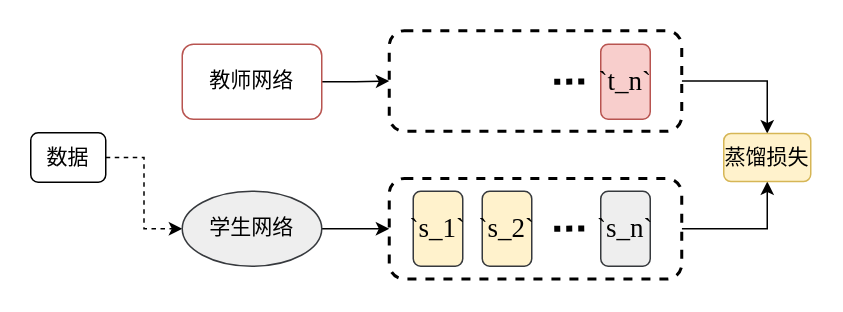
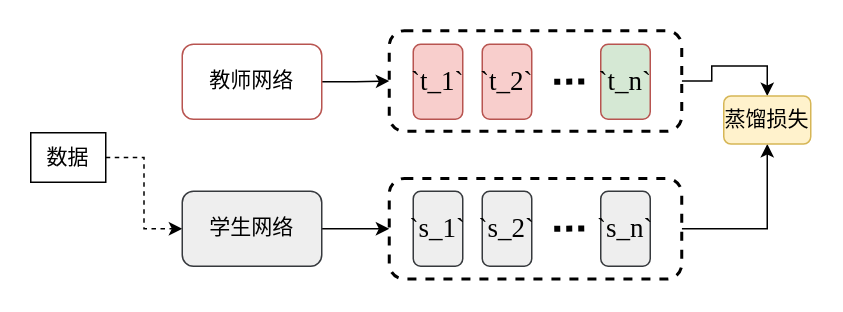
node "`t_1`": added
node "`t_2`": added
node "`t_n`": fillcolor #f8cecc -> #d5e8d4
node "数据": shape rounded rectangle -> rectangle
node "蒸馏损失": moved (767, 158) -> (767, 120)
node "学生网络": shape ellipse -> rounded rectangle
node "`s_1`": fillcolor #fff2cc -> #eeeeee
node "`s_2`": fillcolor #fff2cc -> #eeeeee
